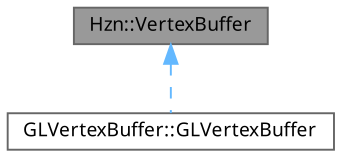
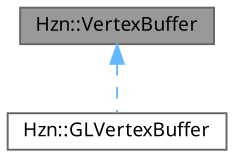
node "GLVertexBuffer::GLVertexBuffer": label "GLVertexBuffer::GLVertexBuffer" -> "Hzn::GLVertexBuffer"
